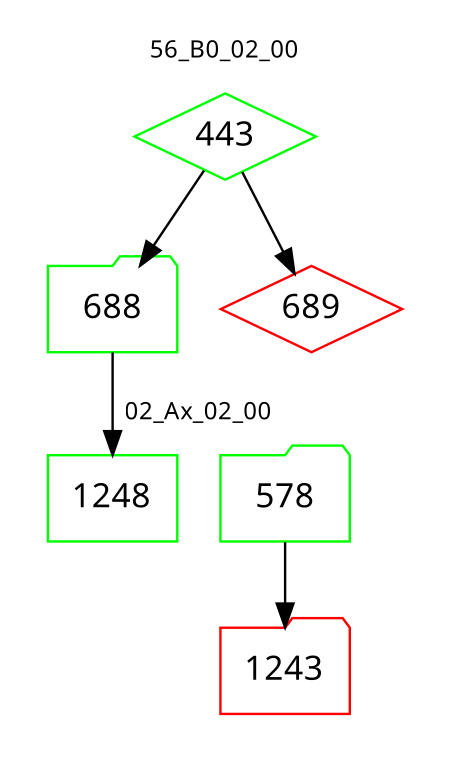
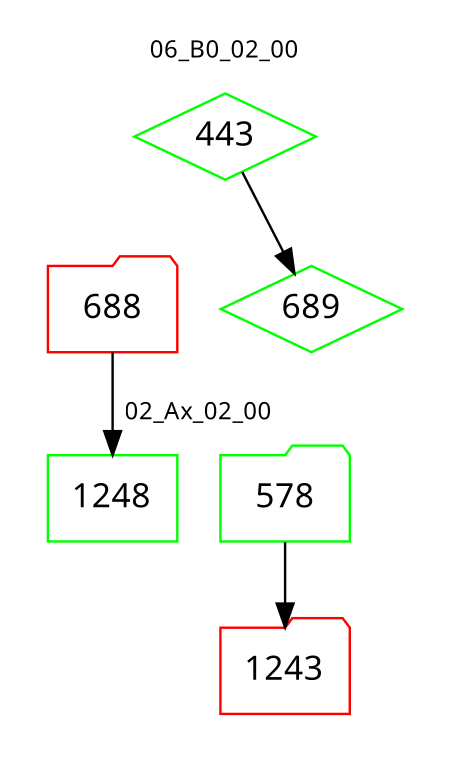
cluster "56_B0_02_00": label "56_B0_02_00" -> "06_B0_02_00"
edge "443" -> "688": removed
node "688": color green -> red
node "689": color red -> green
